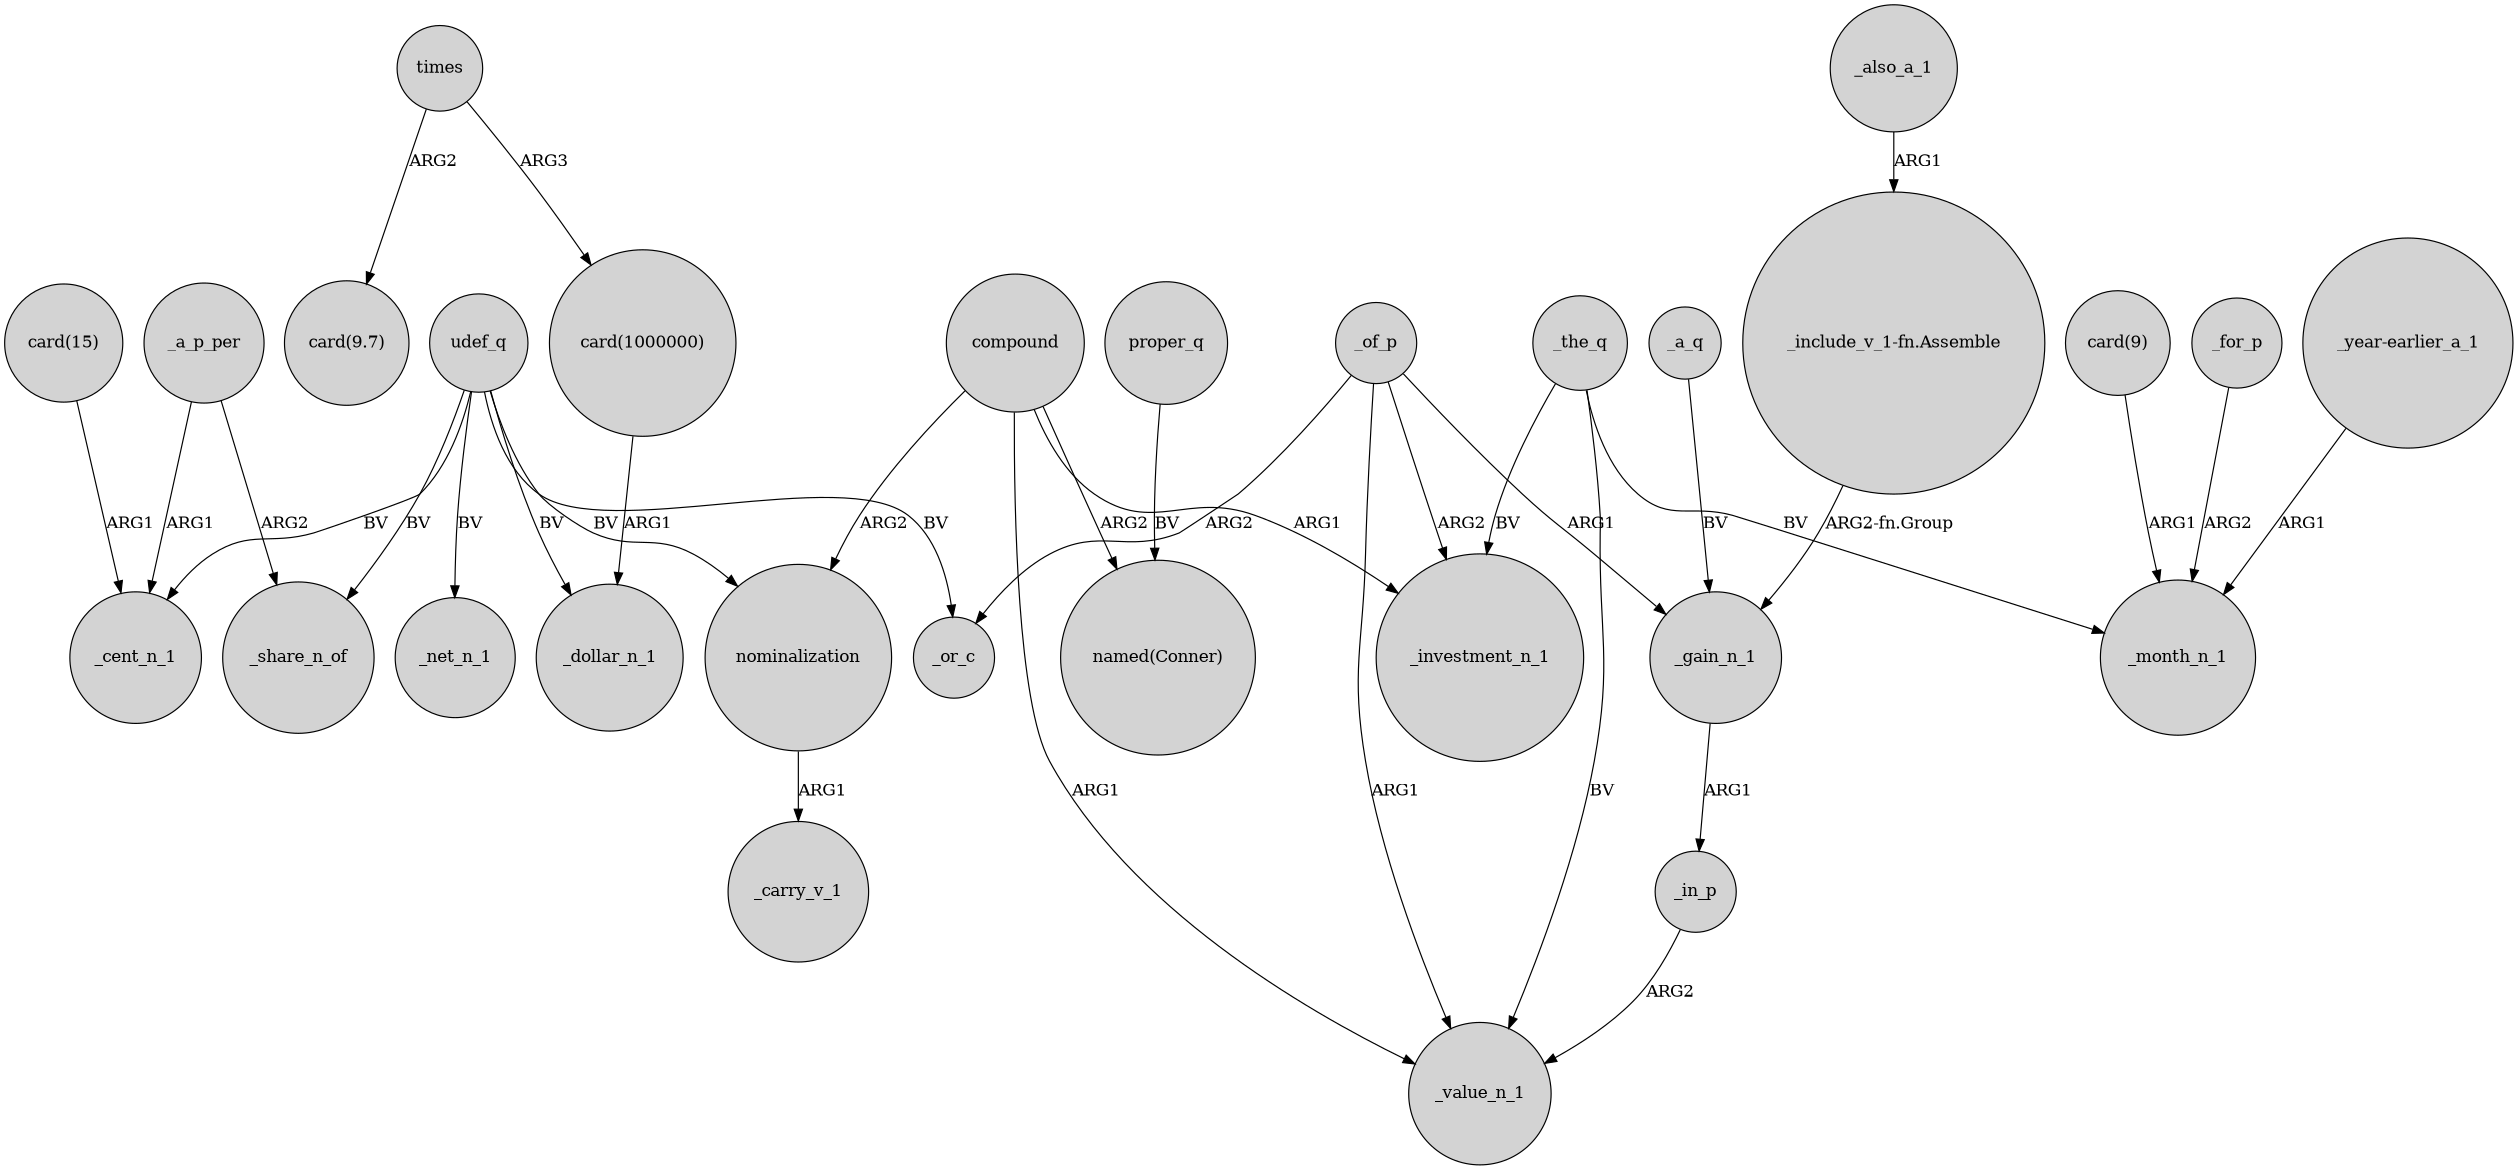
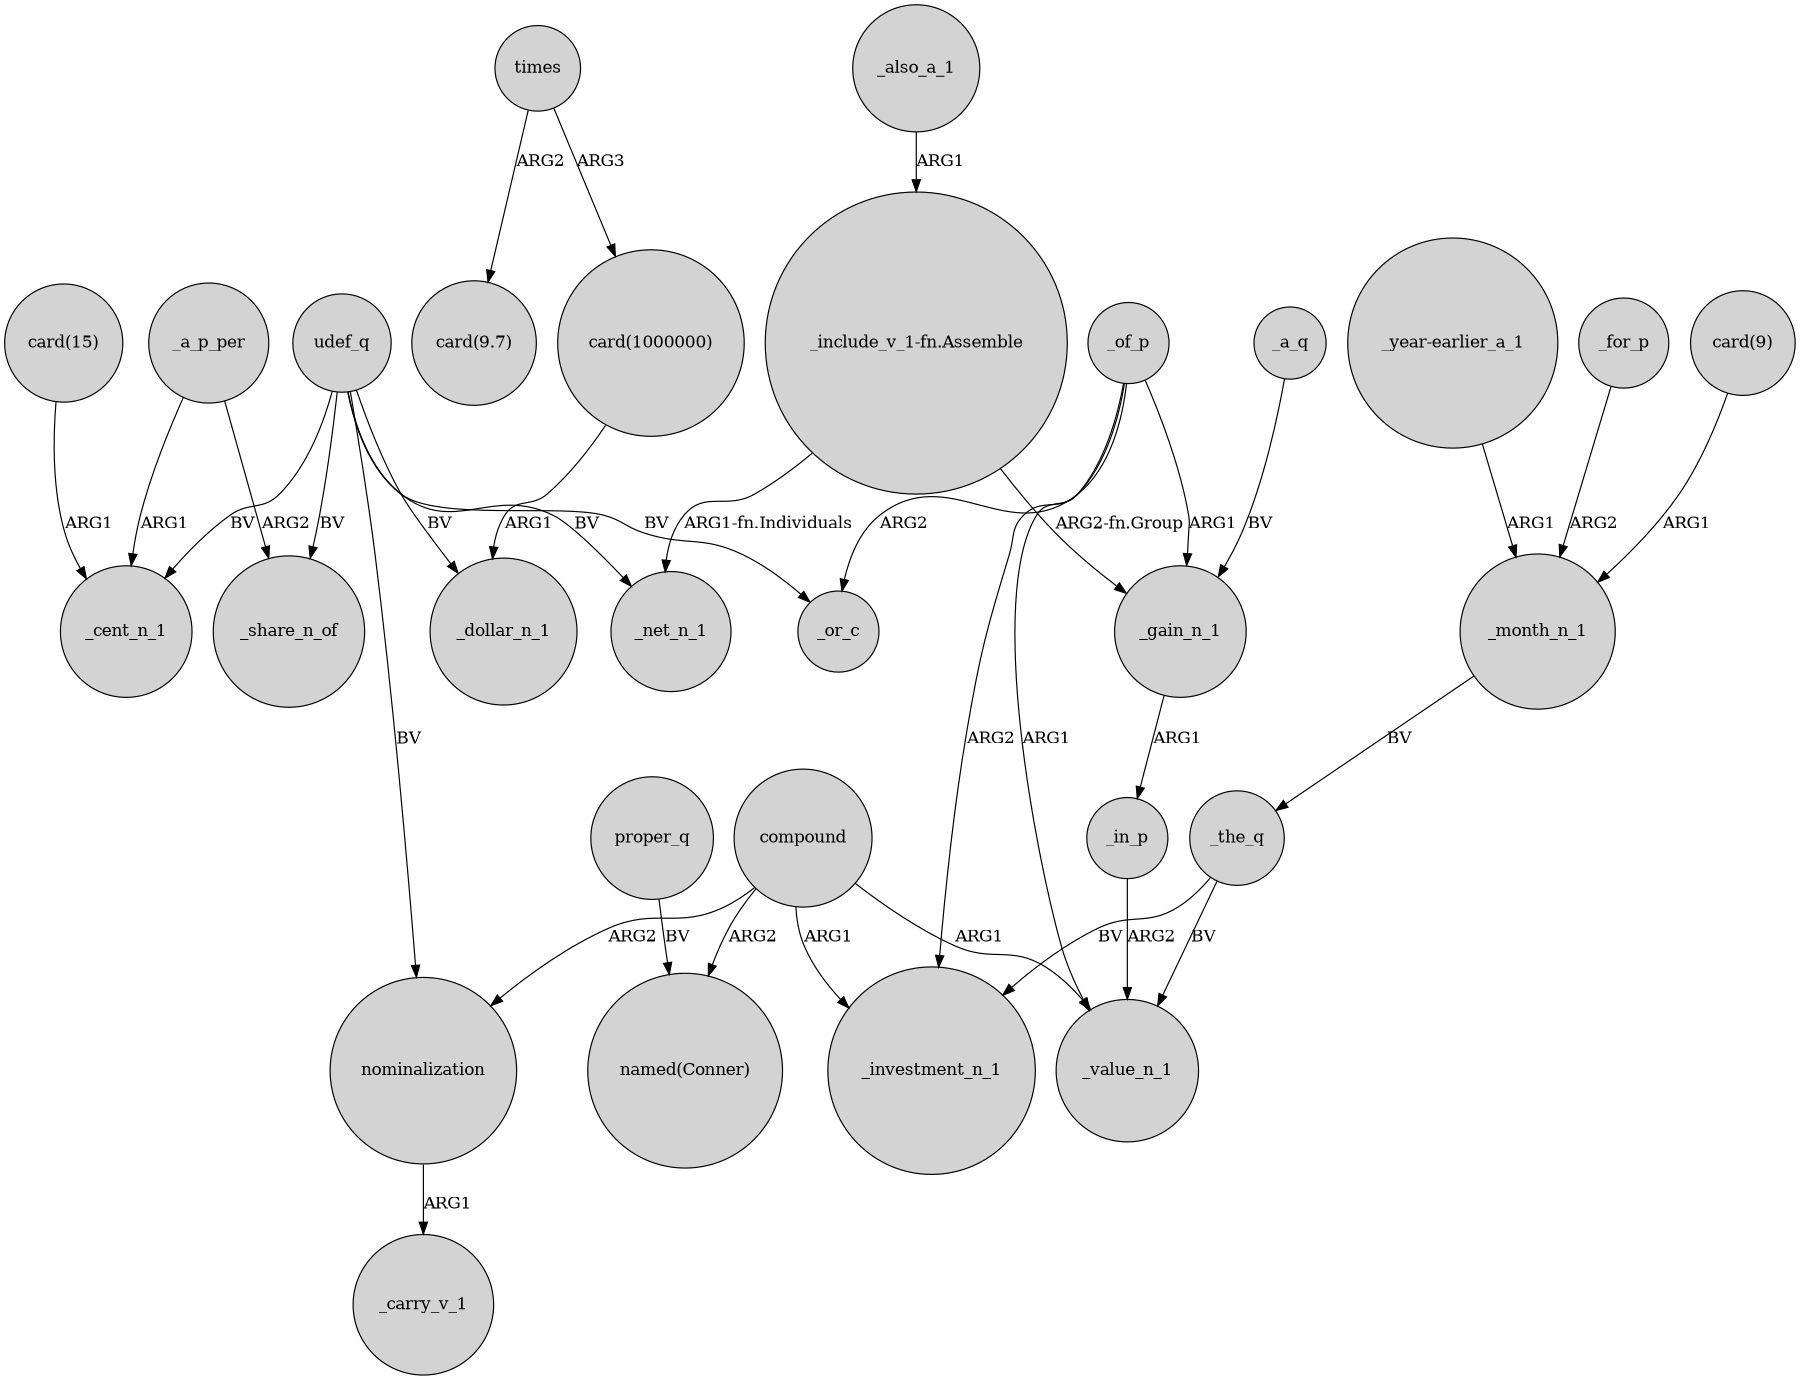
edge "_include_v_1-fn.Assemble" -> "_net_n_1": added, label "ARG1-fn.Individuals"
edge "_the_q" -> "_month_n_1": reversed
